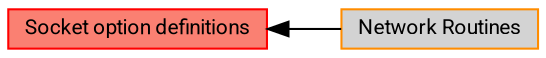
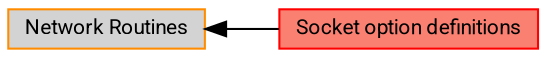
edge "Network Routines" -> "Socket option definitions": reversed
